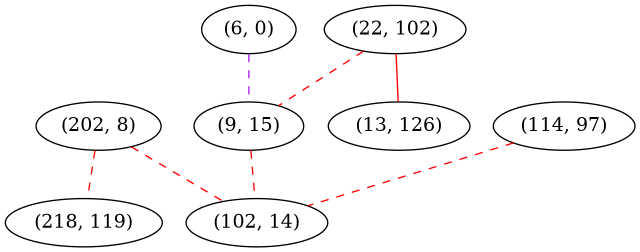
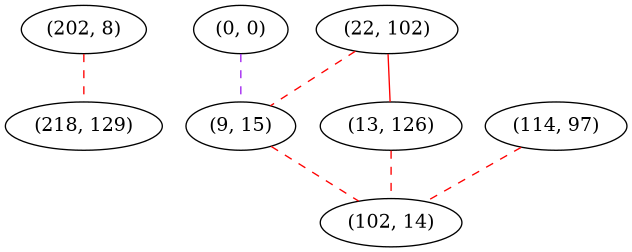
node "(6, 0)": label "(6, 0)" -> "(0, 0)"
edge "(202, 8)" -- "(102, 14)": now "(13, 126)" -- "(102, 14)"
node "(218, 119)": label "(218, 119)" -> "(218, 129)"
